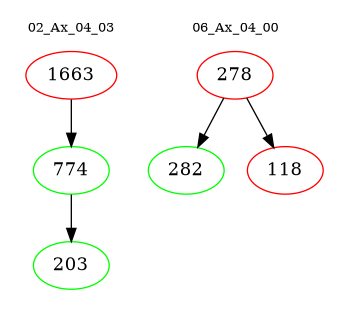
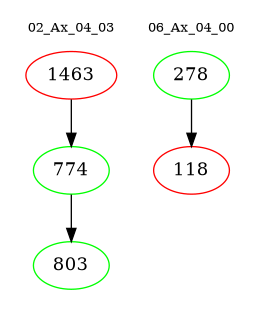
node "1663": label "1663" -> "1463"
node "278": color red -> green
node "282": removed
node "203": label "203" -> "803"
